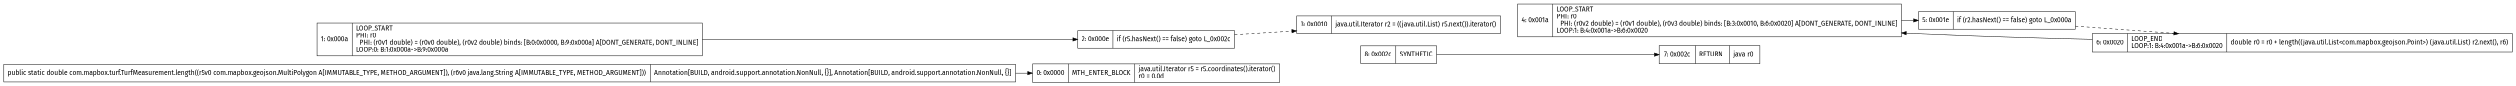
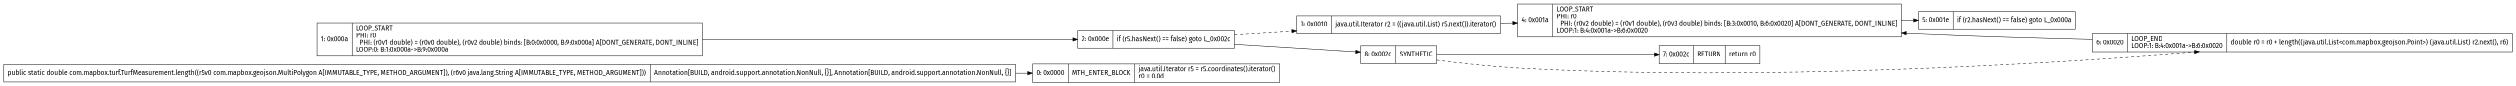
edge "3: 0x0010" -> "4: 0x001a": added
edge "5: 0x001e" -> "6: 0x0020": now "8: 0x002c" -> "6: 0x0020"
edge "2: 0x000e" -> "8: 0x002c": added
node "7: 0x002c": text "java r0" -> "return r0"
